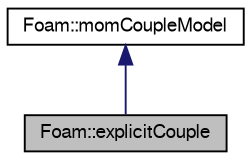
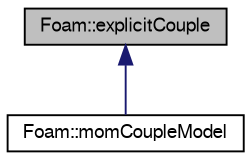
edge "Foam::explicitCouple" -> "Foam::momCoupleModel": reversed
